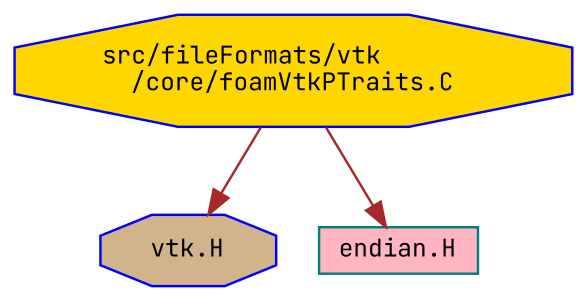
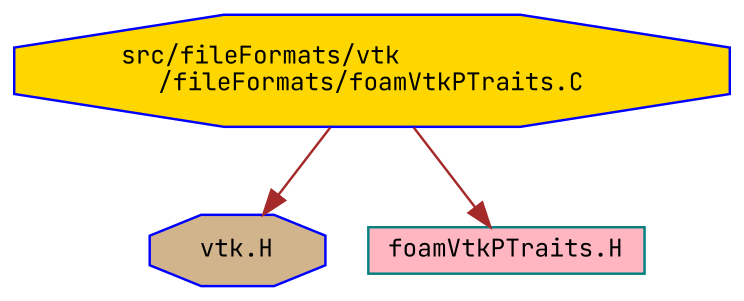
node "src/fileFormats/vtk /core/foamVtkPTraits.C": label "src/fileFormats/vtk /core/foamVtkPTraits.C" -> "src/fileFormats/vtk /fileFormats/foamVtkPTraits.C"
node "endian.H": label "endian.H" -> "foamVtkPTraits.H"
